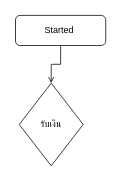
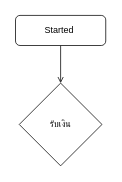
node "รับเงิน": size 64x83 -> 83x83
